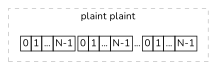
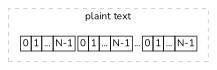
cluster "plaint plaint": label "plaint plaint" -> "plaint text"
